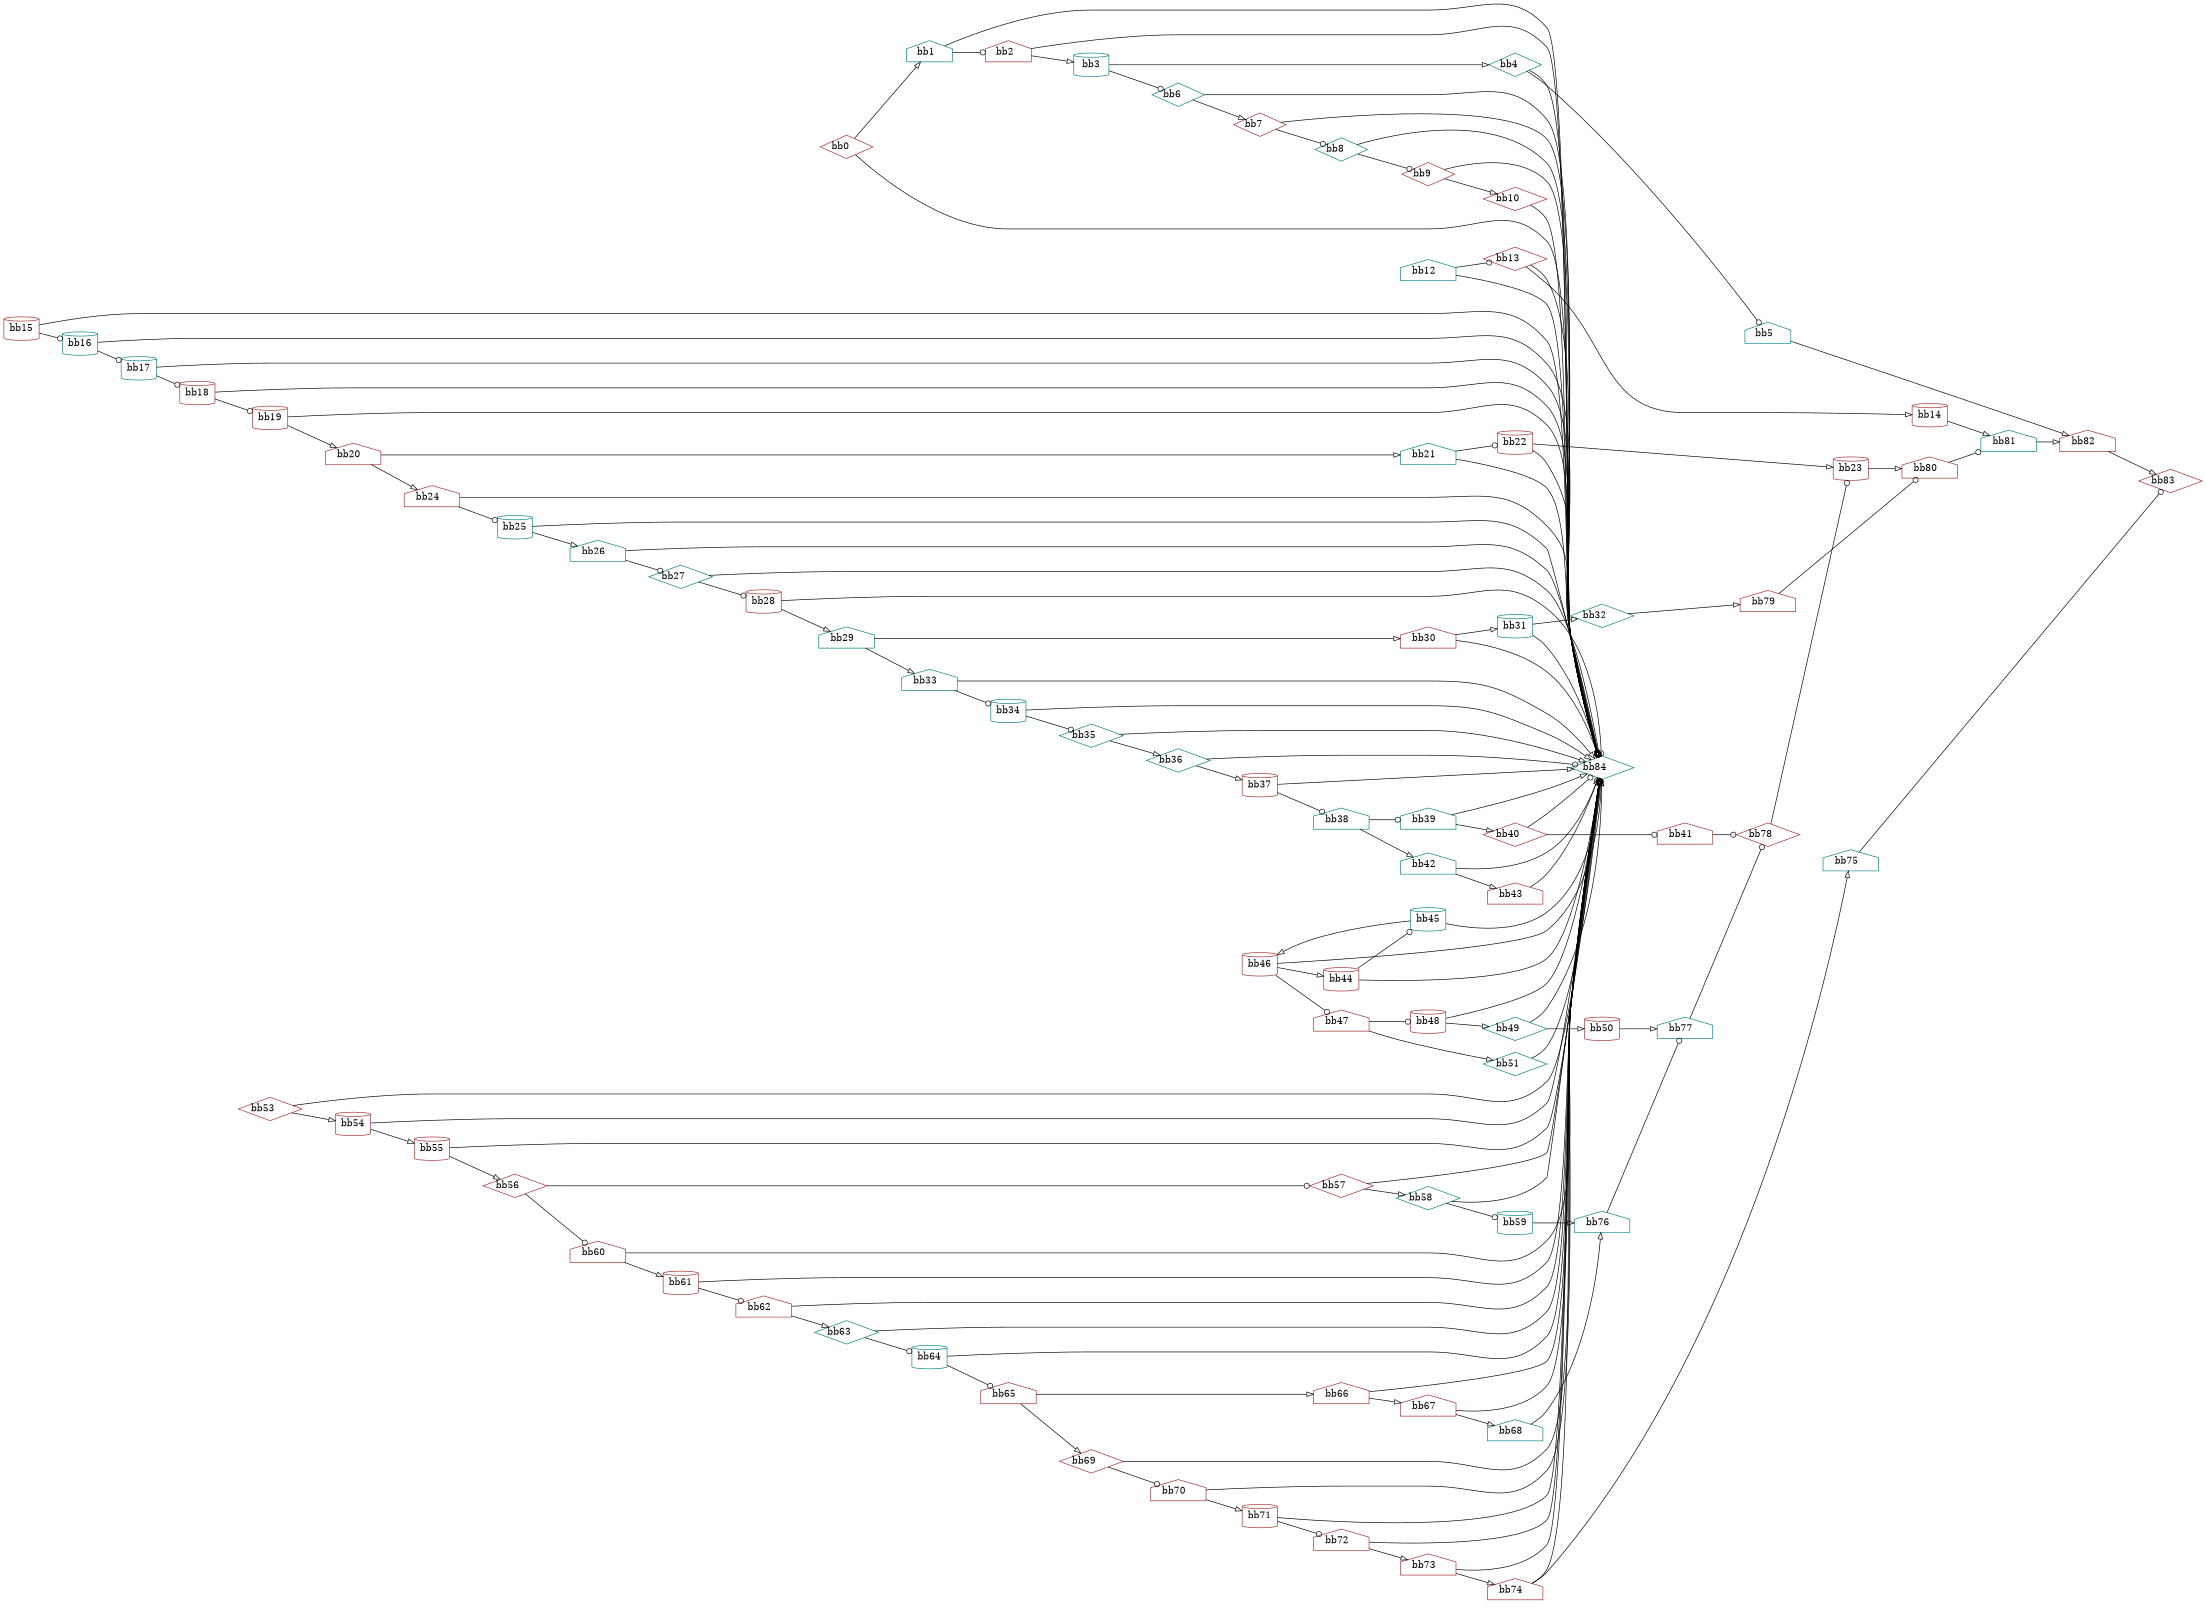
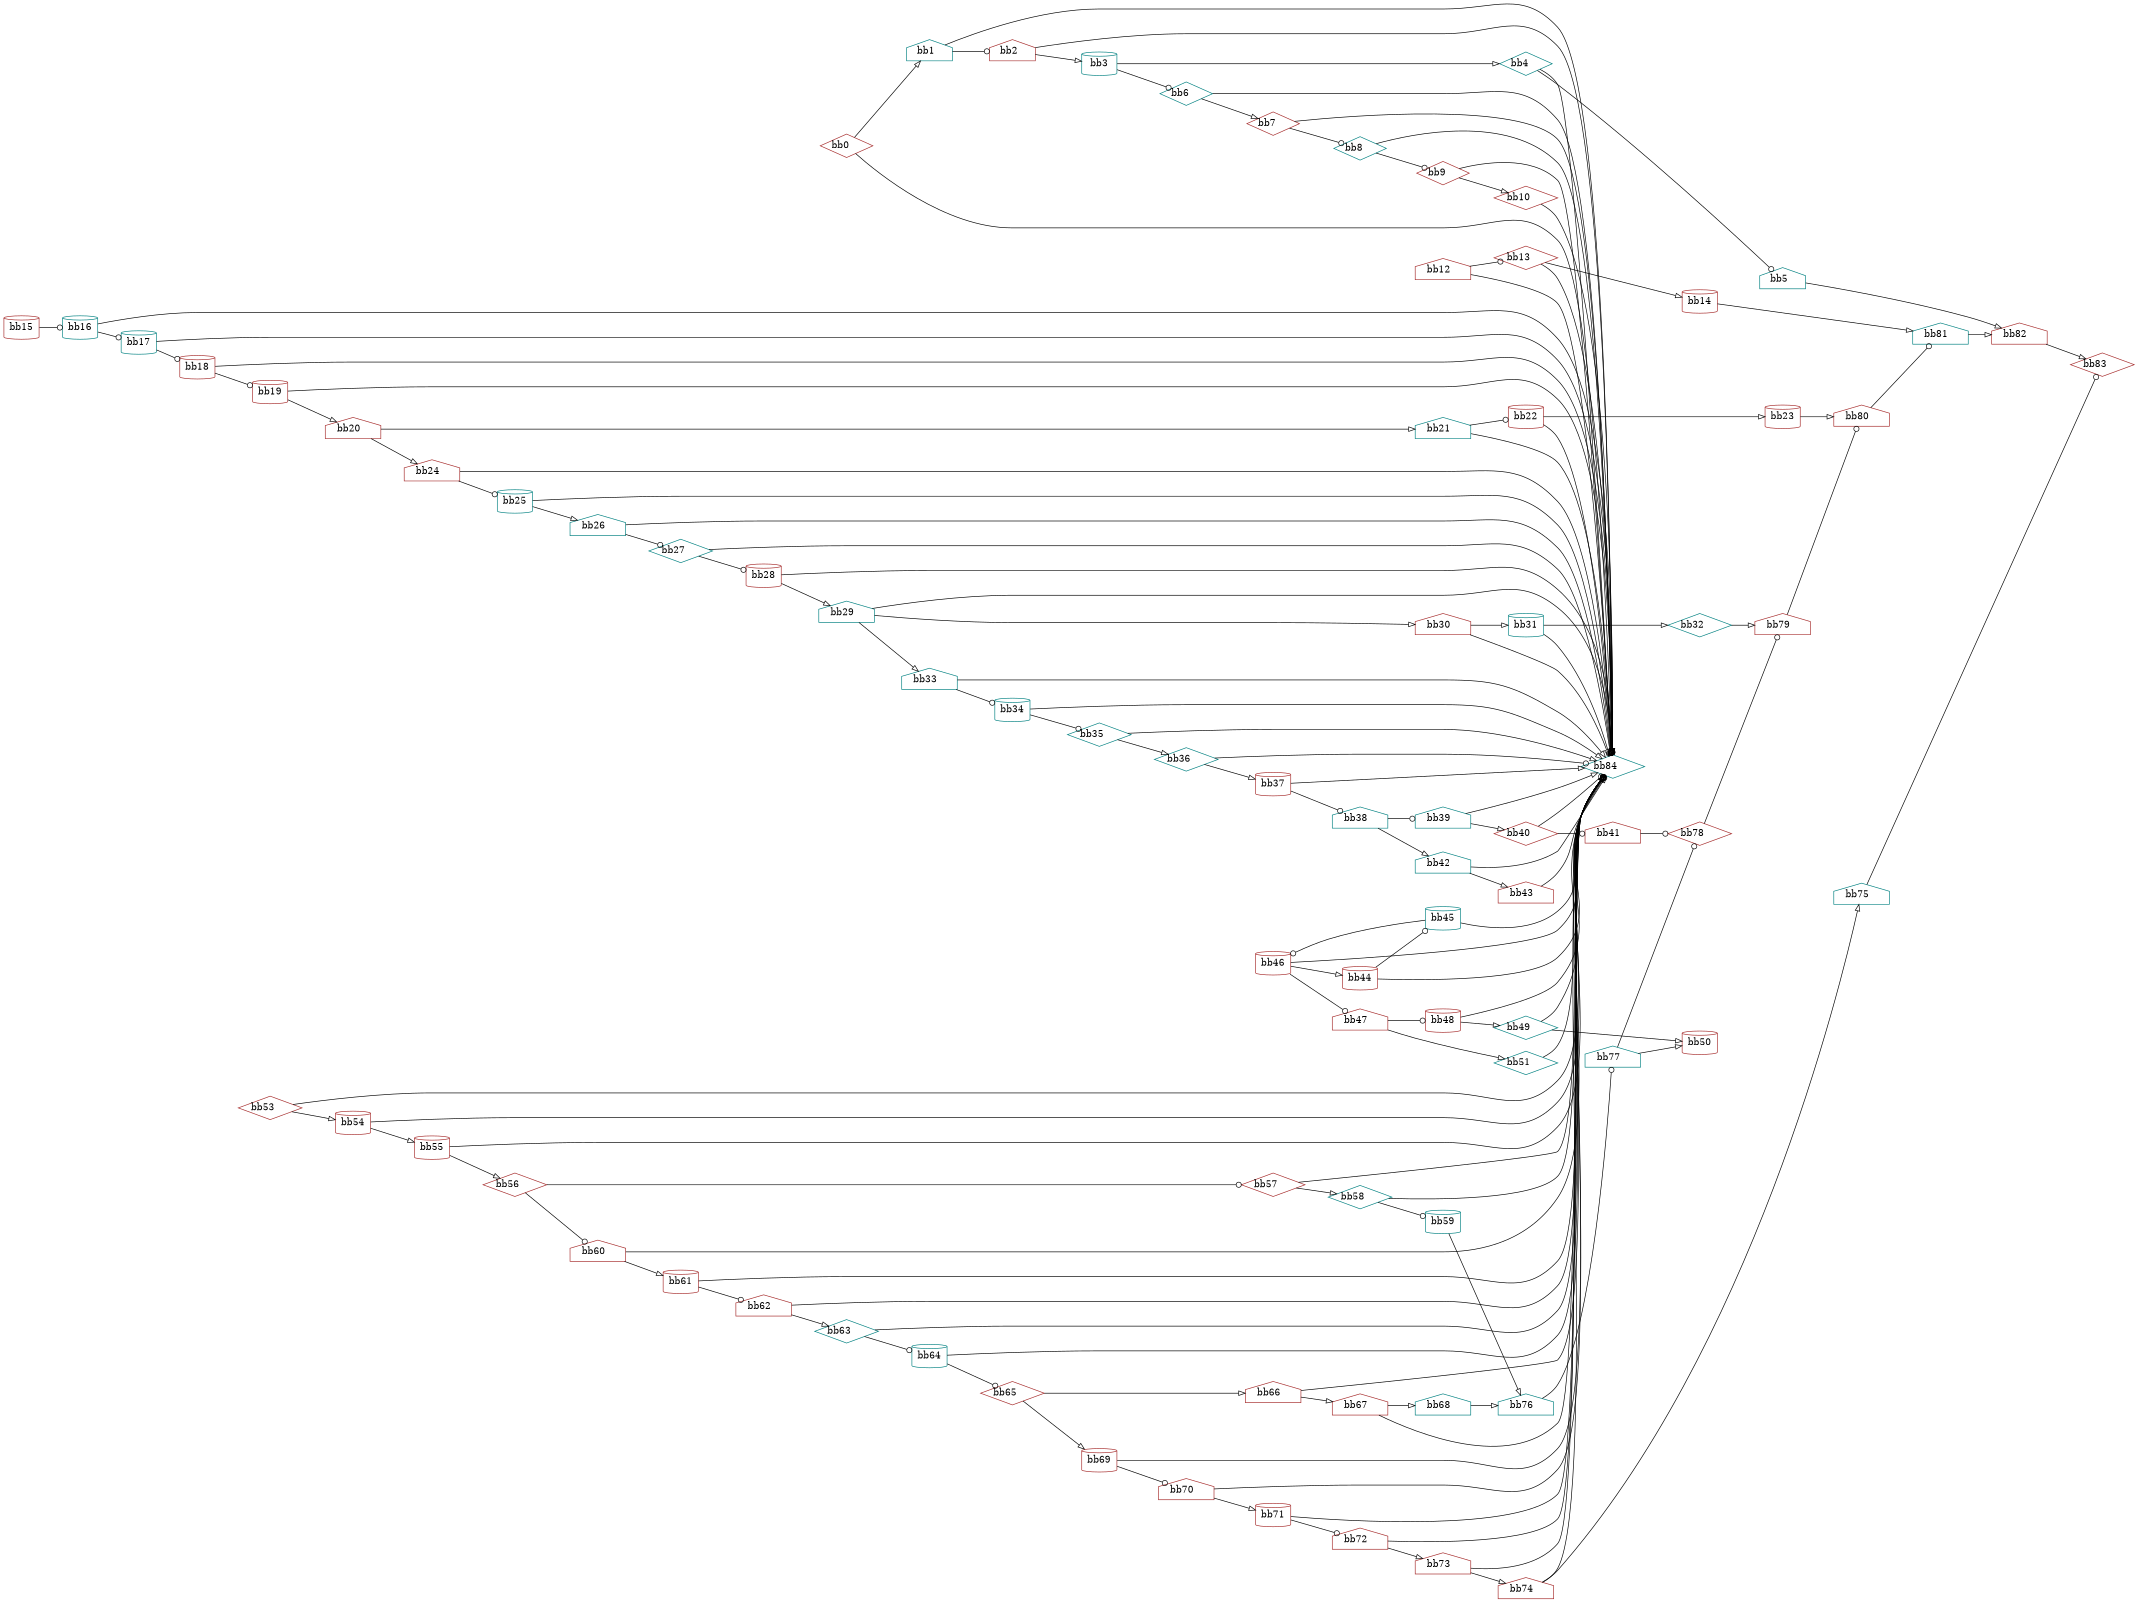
node "bb12": color teal -> brown
edge "bb15" -> "bb84": now "bb29" -> "bb84"
edge "bb78" -> "bb23": now "bb78" -> "bb79"
edge "bb45" -> "bb46": arrowhead onormal -> odot
edge "bb50" -> "bb77": reversed
node "bb65": shape house -> diamond
node "bb69": shape diamond -> cylinder
